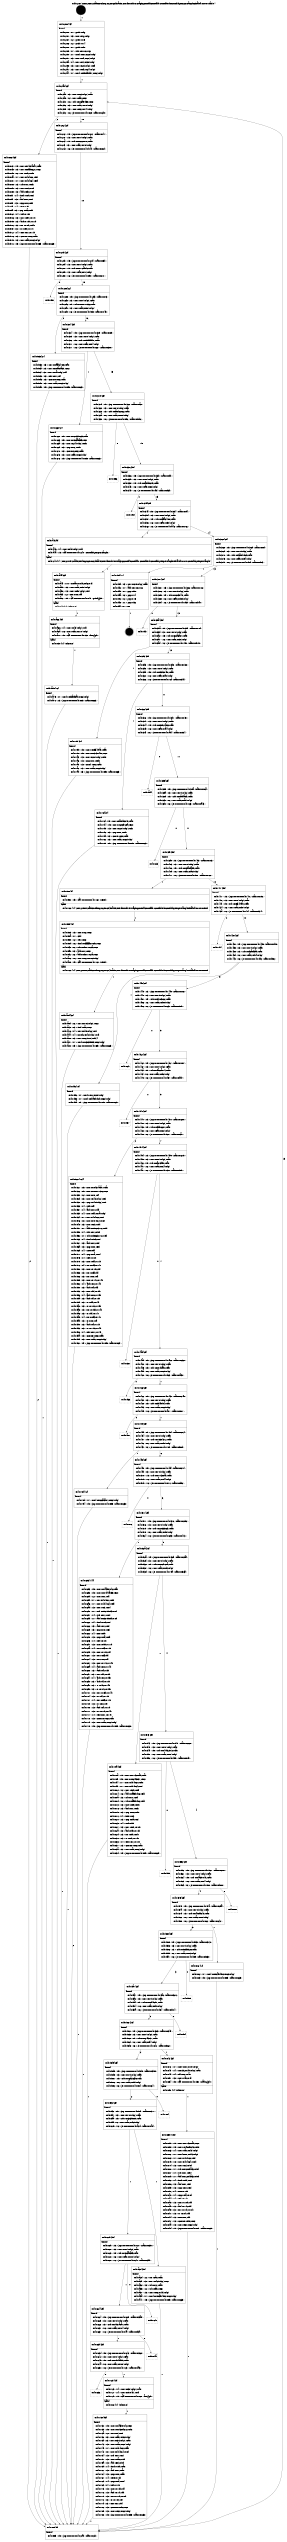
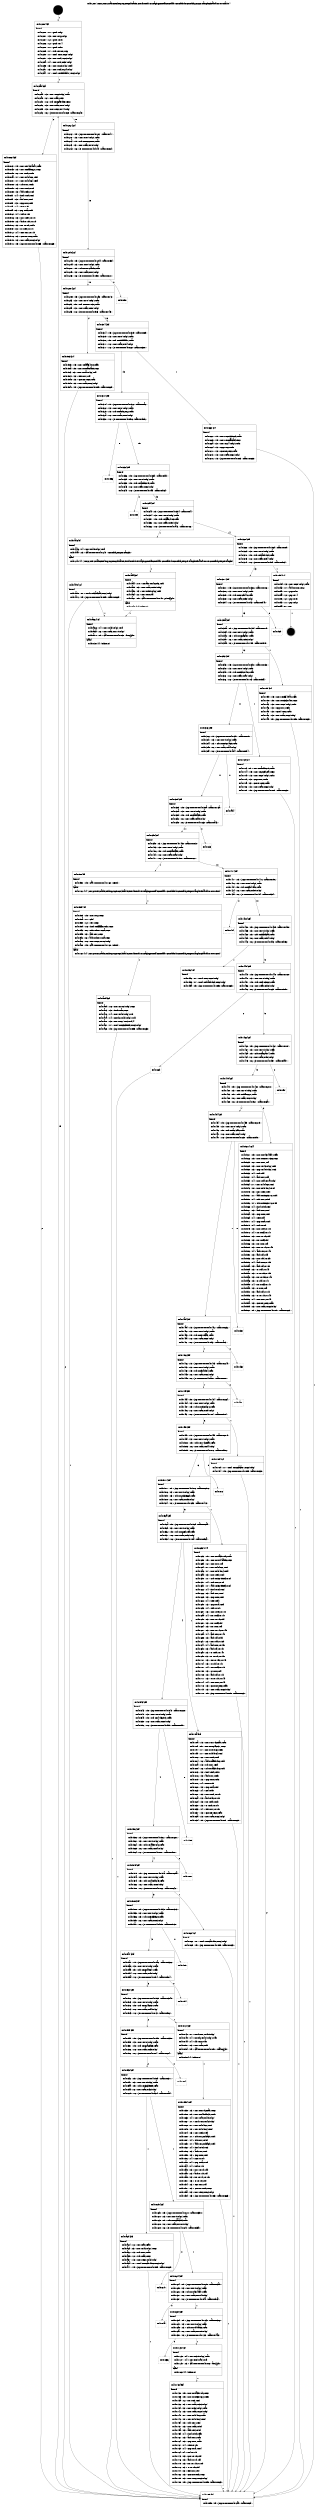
edge "0x401a66 [15]" -> "0x401a75 [12]": reversed
edge "0x401ddc [19]" -> "0x401ee5 [5]": now "0x401c6b" -> "0x401ee5 [5]"
